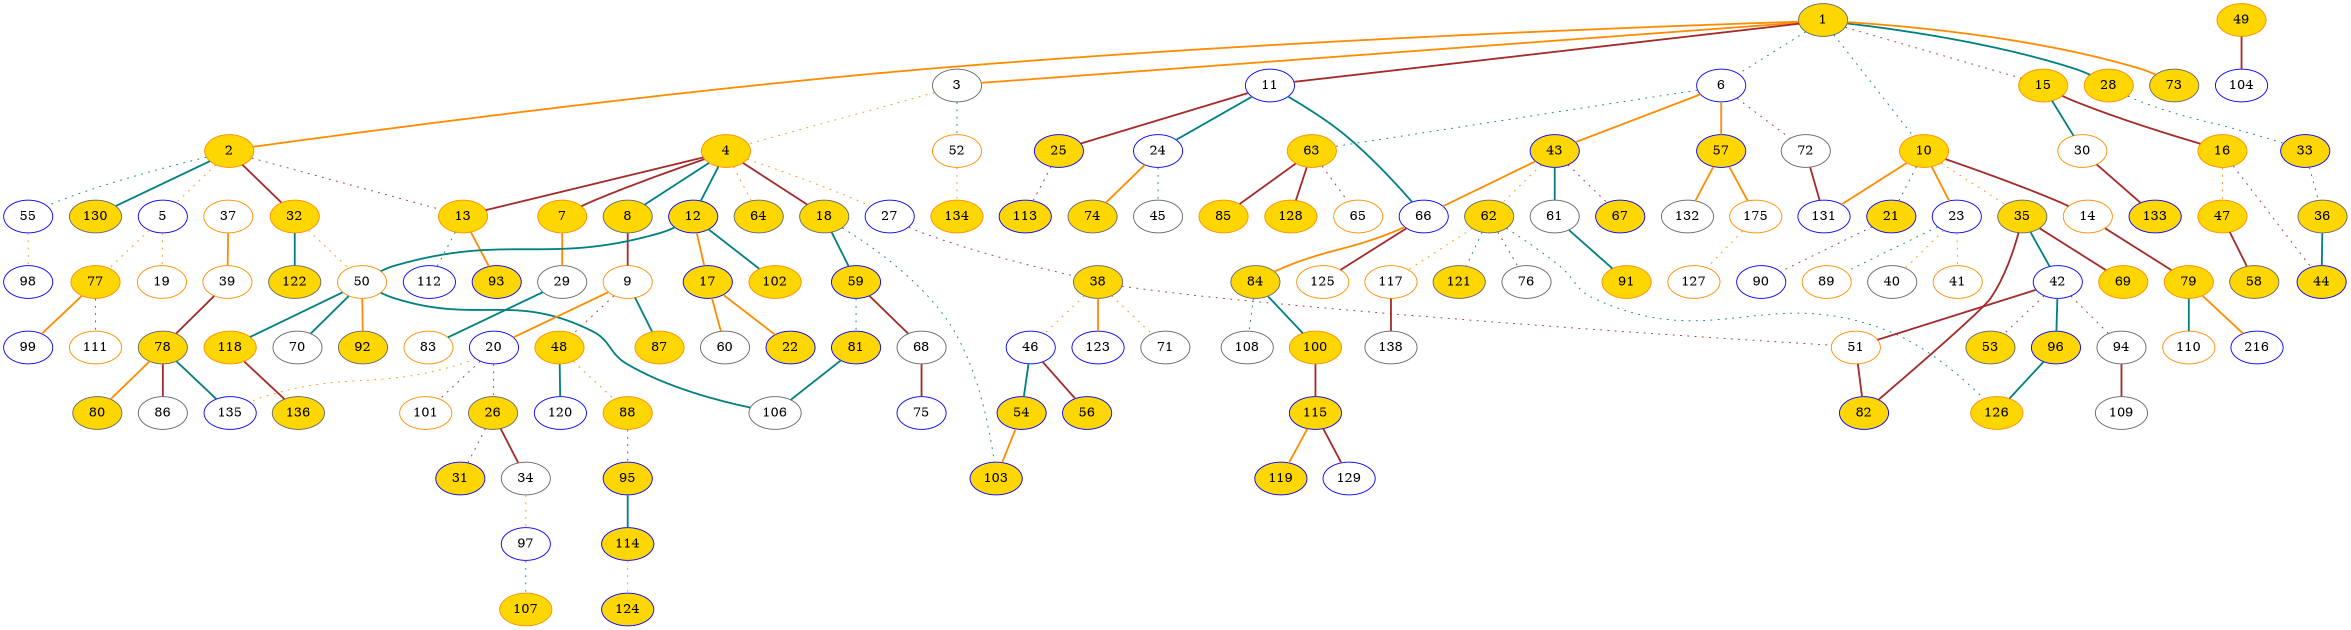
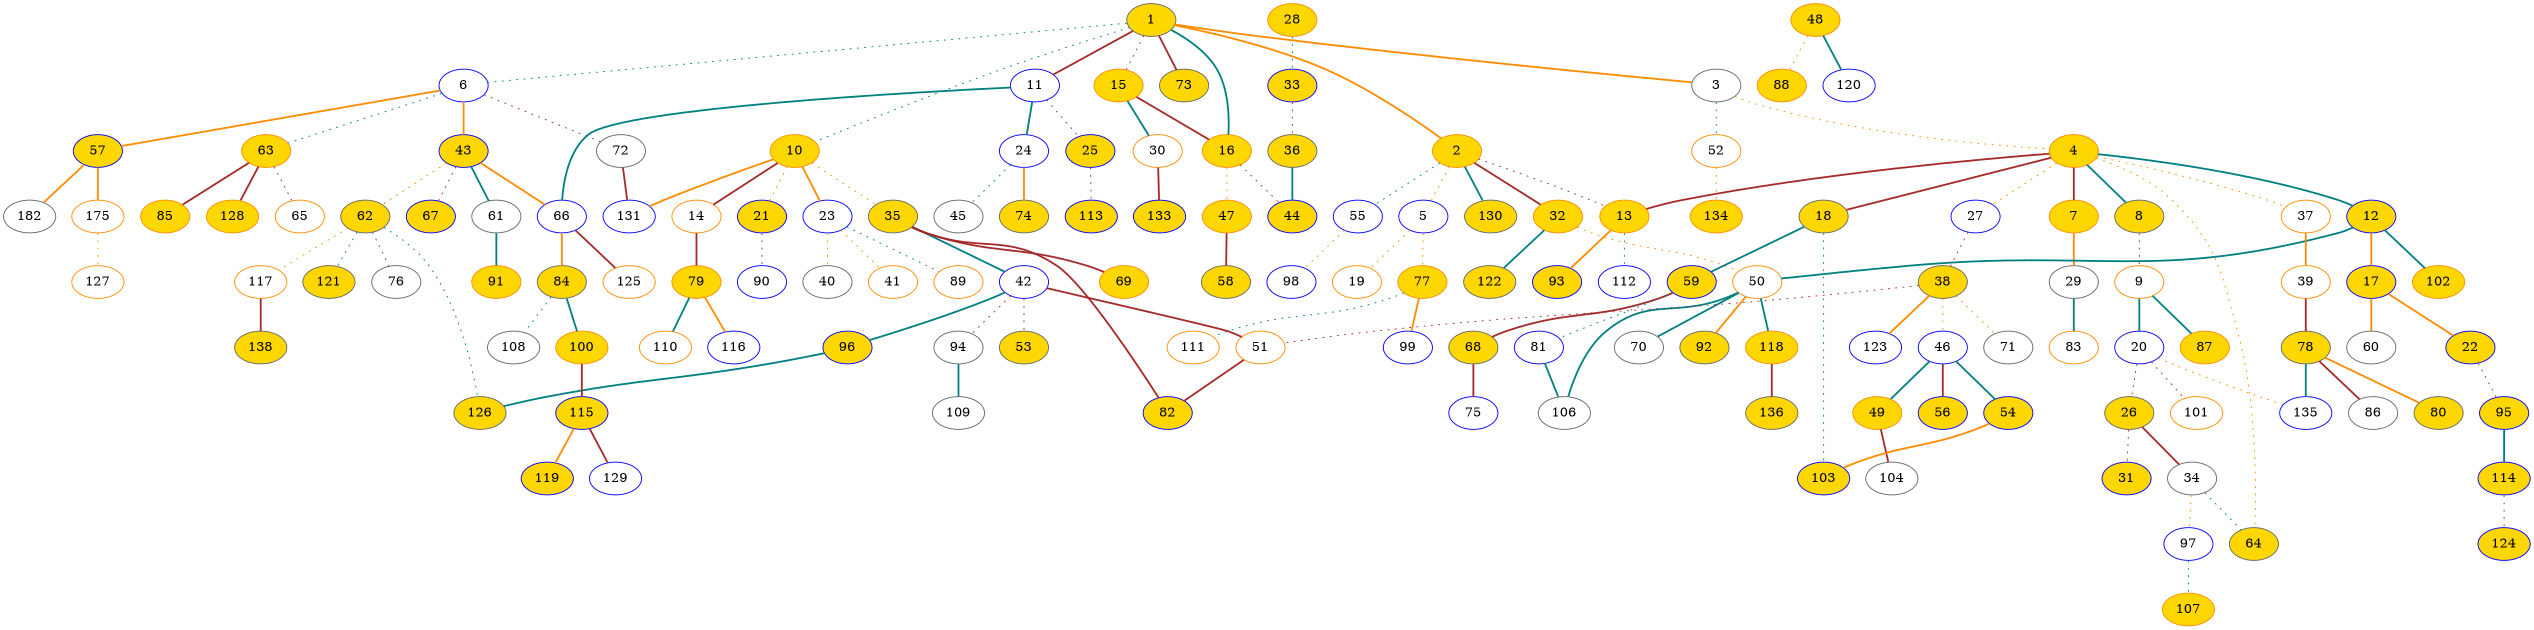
edge "1" -- "73": color darkorange -> brown
edge "1" -- "28": now "1" -- "16"
node "104": color blue -> gray40
edge "11" -- "25": style bold -> dotted
edge "4" -- "37": added
edge "10" -- "21": color teal -> darkorange
node "132": label "132" -> "182"
edge "8" -- "9": style bold -> dotted
edge "9" -- "20": color darkorange -> teal
edge "9" -- "48": removed
node "81": fillcolor gold -> white
node "68": fillcolor white -> gold
node "138": fillcolor white -> gold
node "216": label "216" -> "116"
edge "46" -- "49": added
edge "94" -- "109": color brown -> teal
node "126": color darkorange -> gray40
edge "88" -- "95": now "22" -- "95"
edge "34" -- "64": added
edge "114" -- "124": color darkorange -> brown
